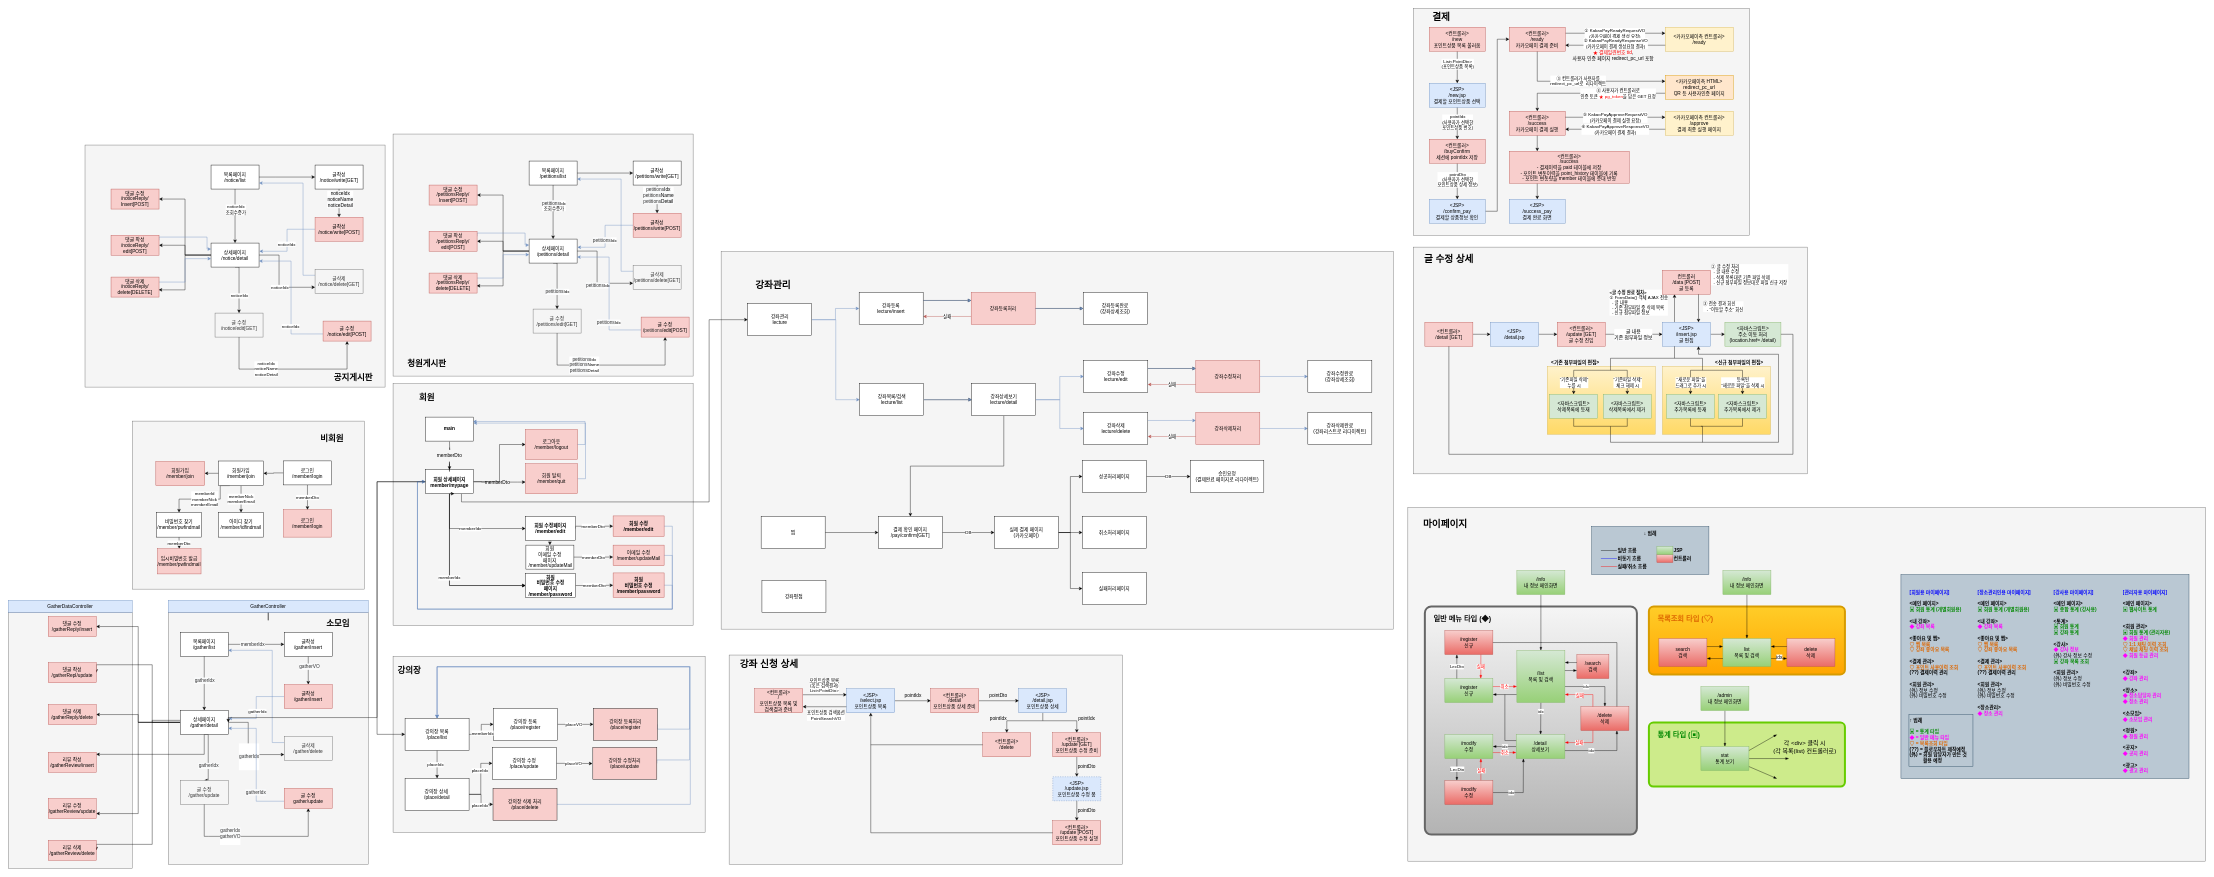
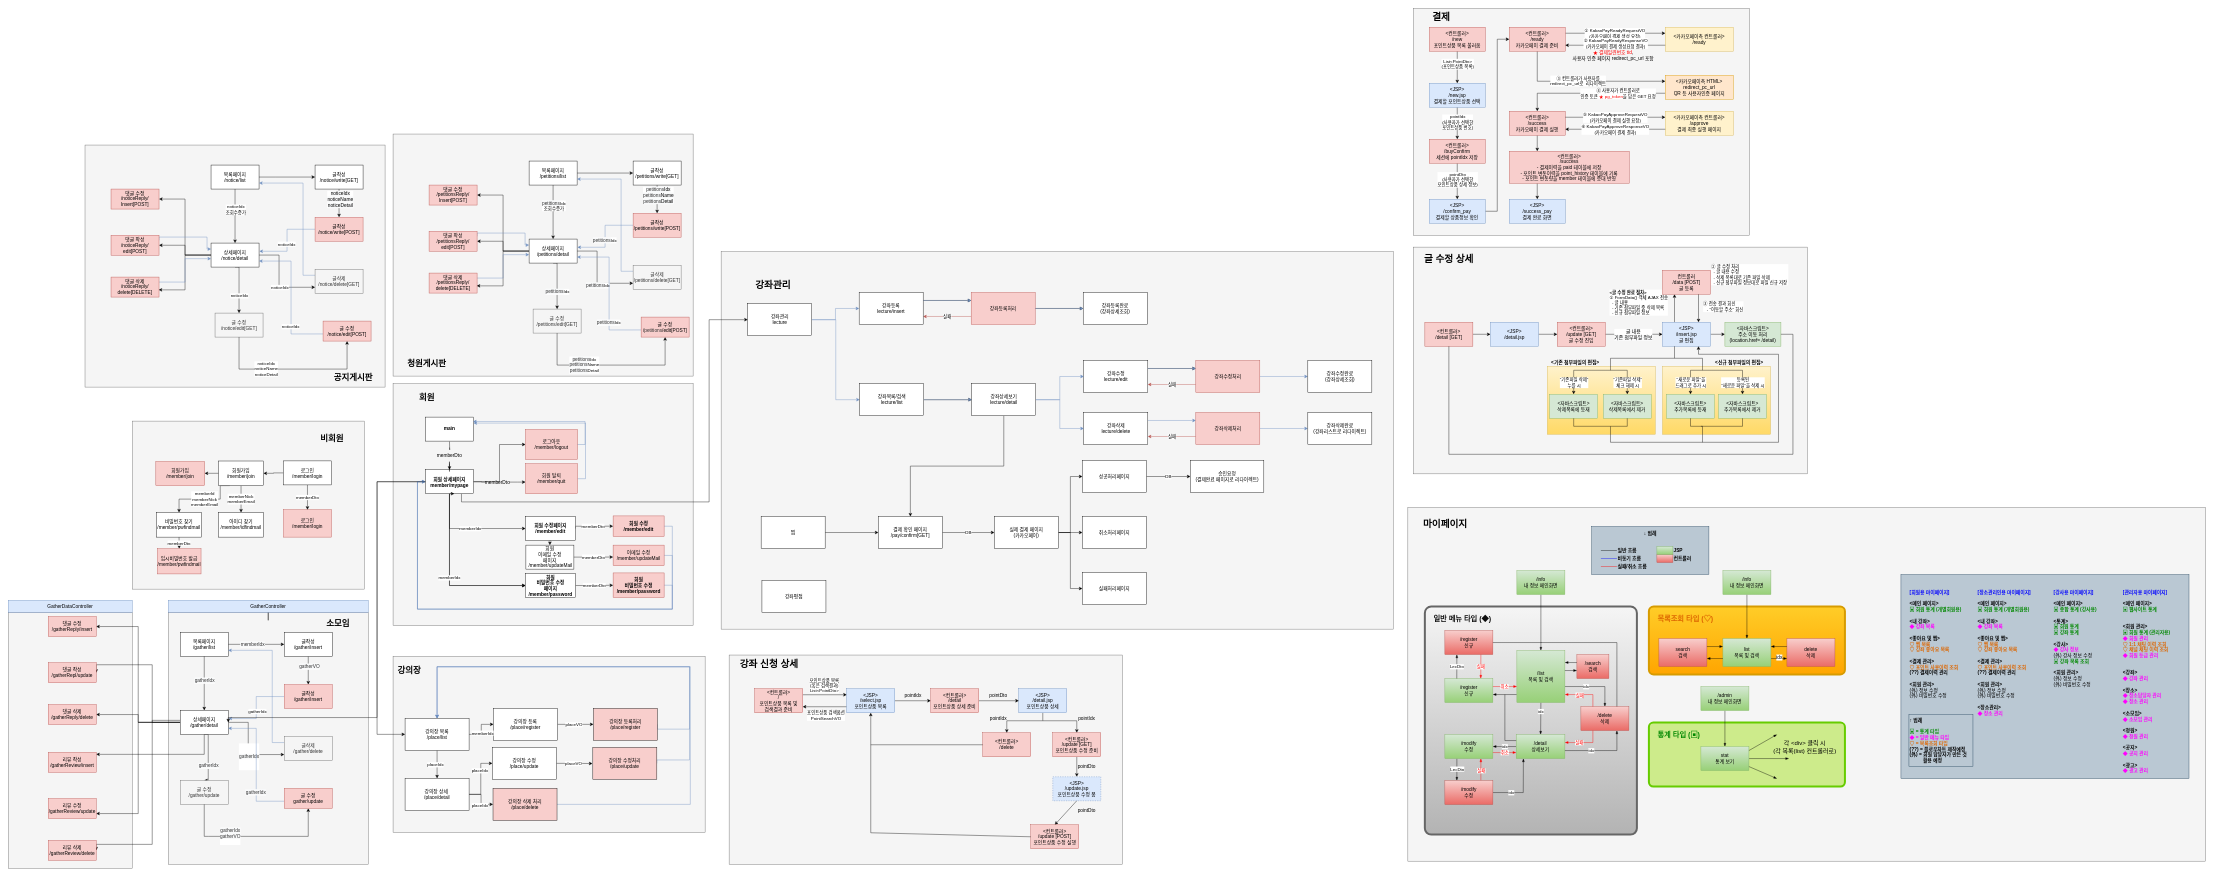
node "<컨트롤러> /update [POST] 포인트상품 수정 실행": moved (1077, 833) -> (1055, 837)
